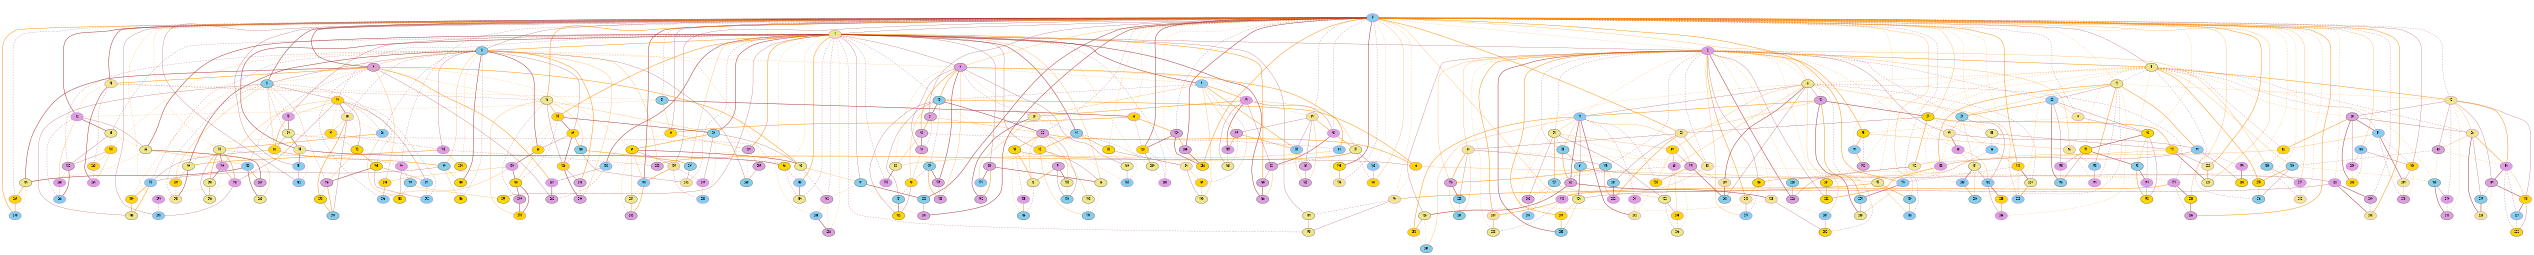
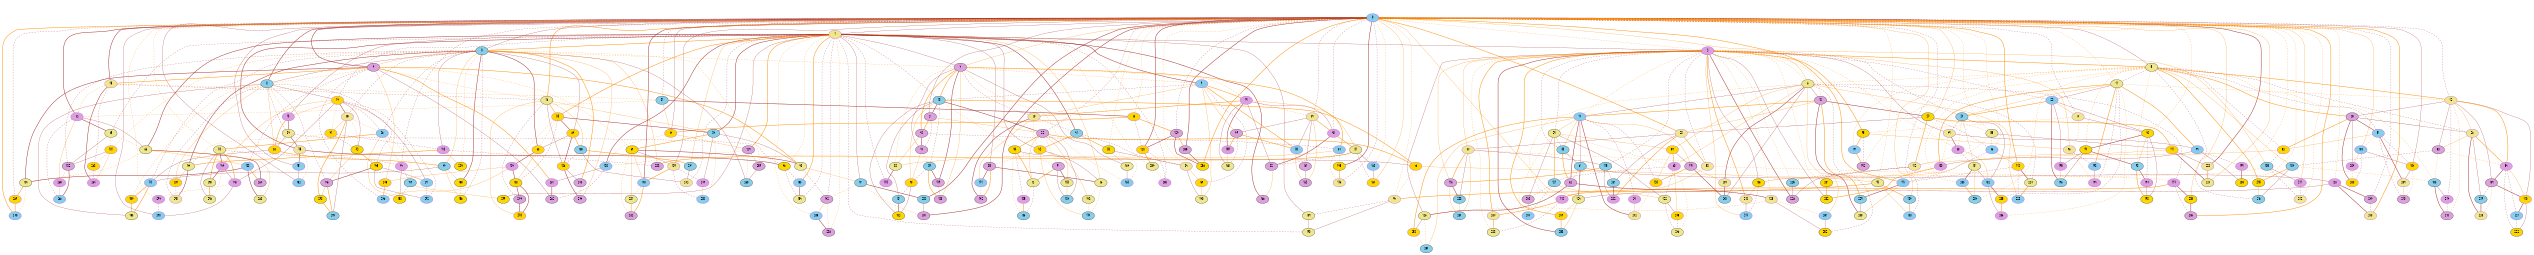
edge "0" -- "223": color darkorange -> brown
edge "5" -- "25": style dashed -> bold
node "165": removed
